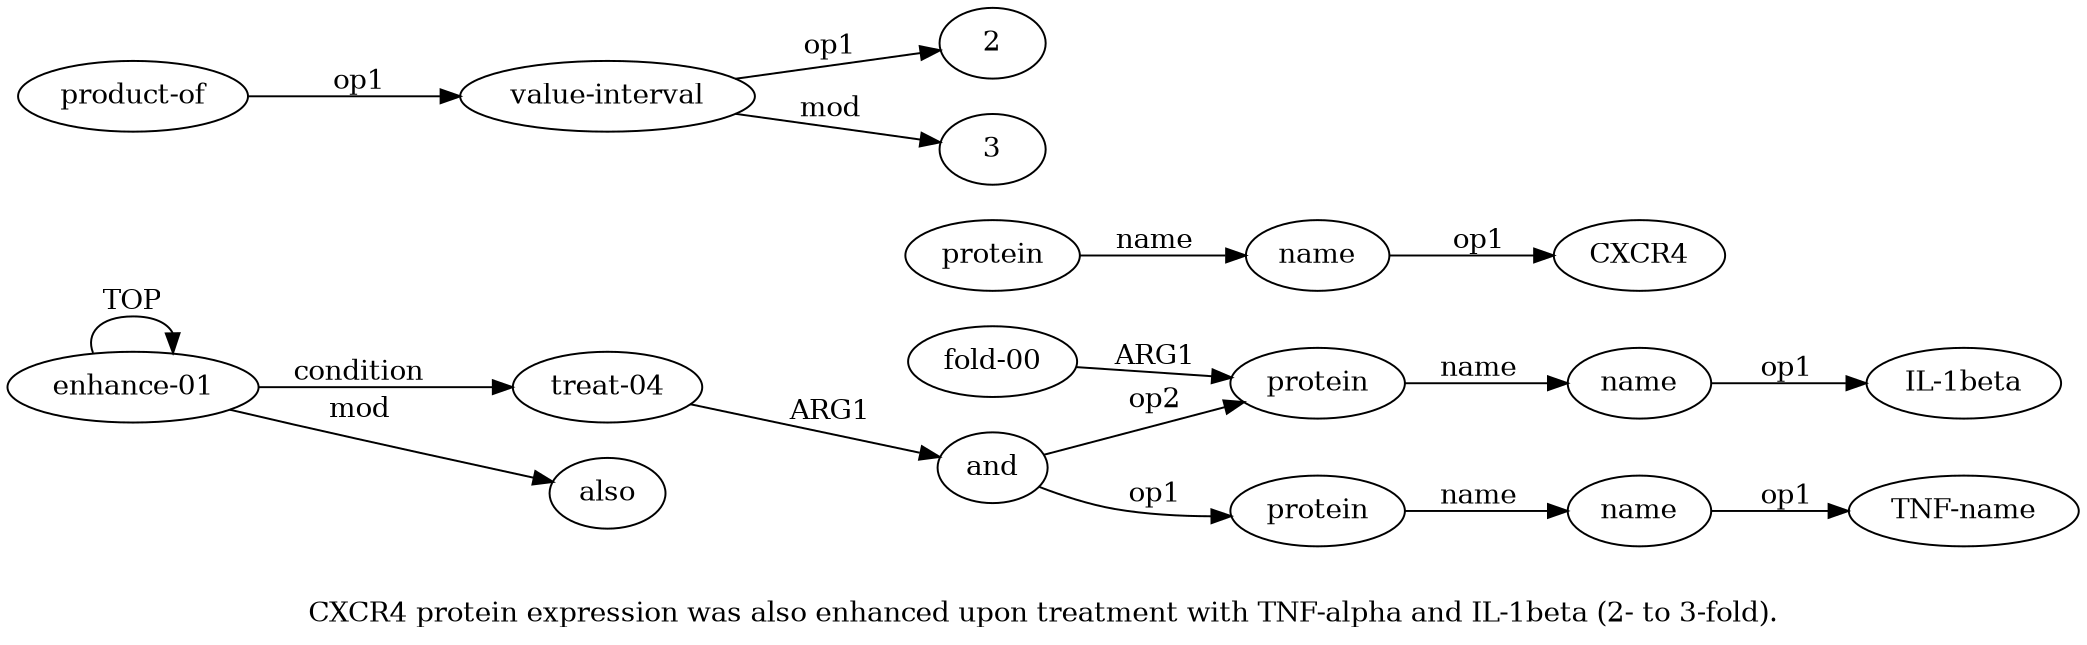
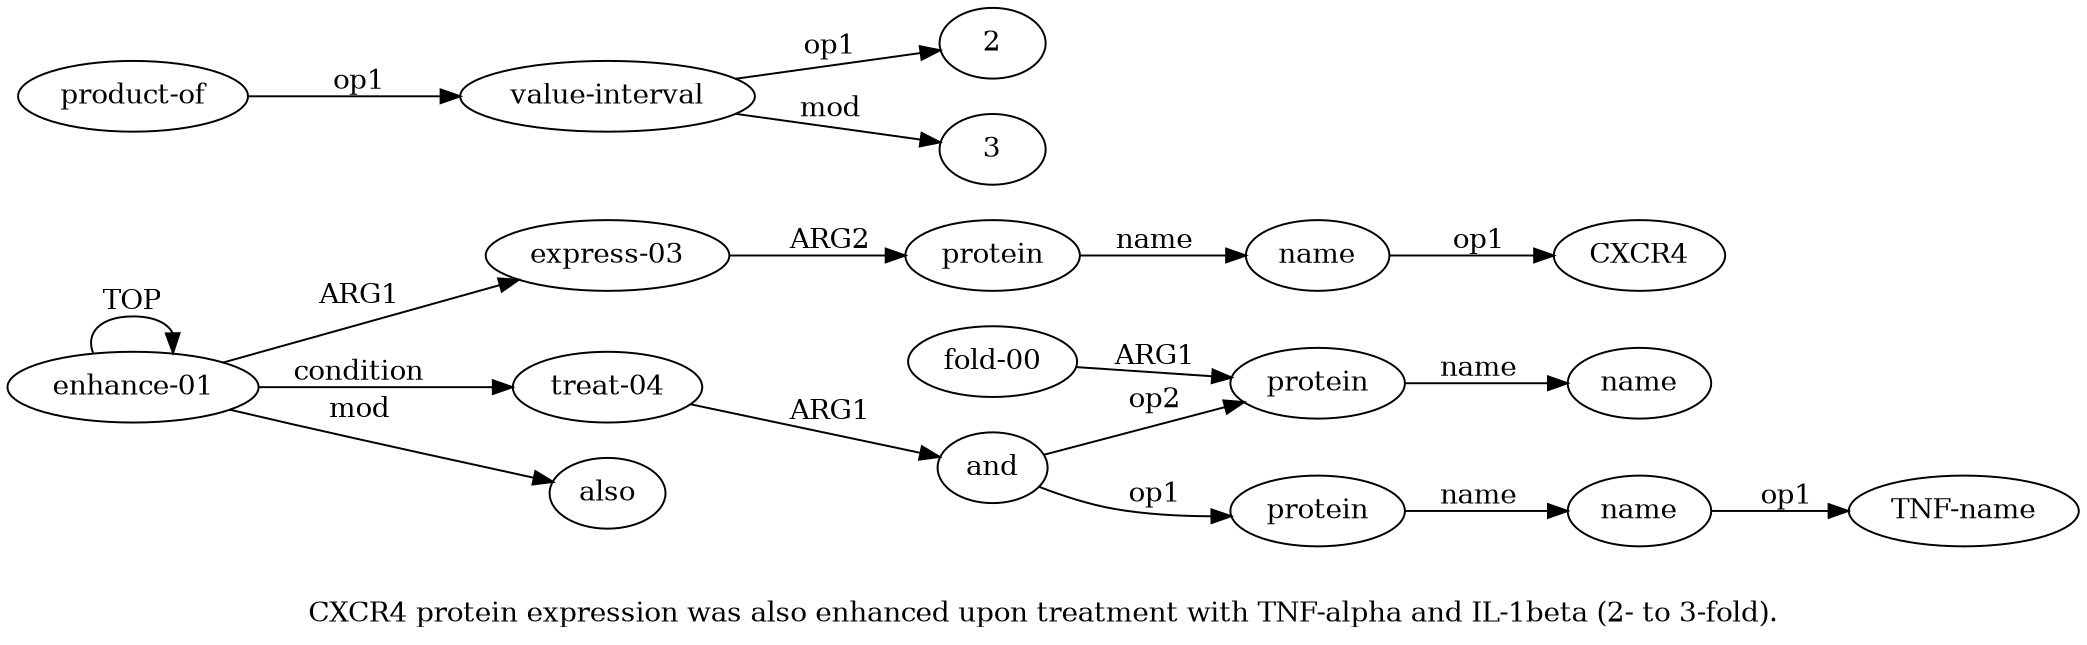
node "express-03": added
node "IL-1beta": removed
